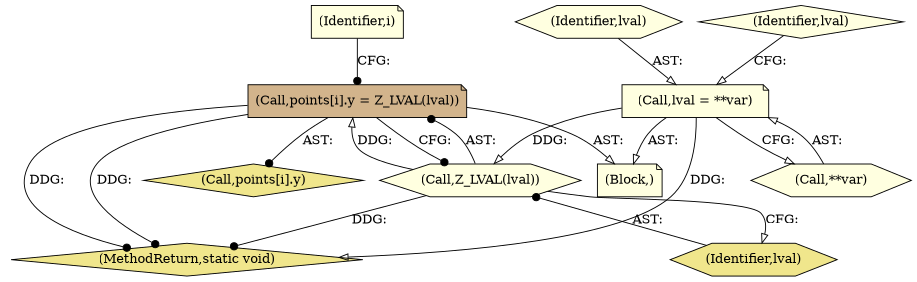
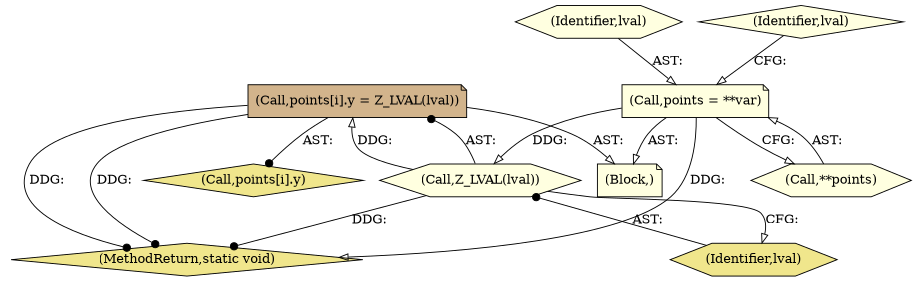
node "(Identifier,i)": removed
node "(Call,lval = **var)": label "(Call,lval = **var)" -> "(Call,points = **var)"
edge "(Call,points[i].y = Z_LVAL(lval))" -> "(Call,Z_LVAL(lval))": removed, label "CFG:"
node "(Call,**var)": label "(Call,**var)" -> "(Call,**points)"
